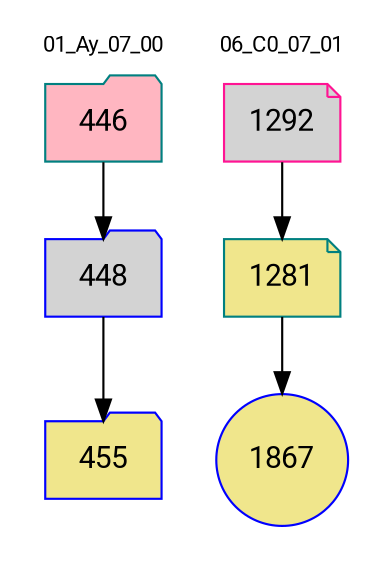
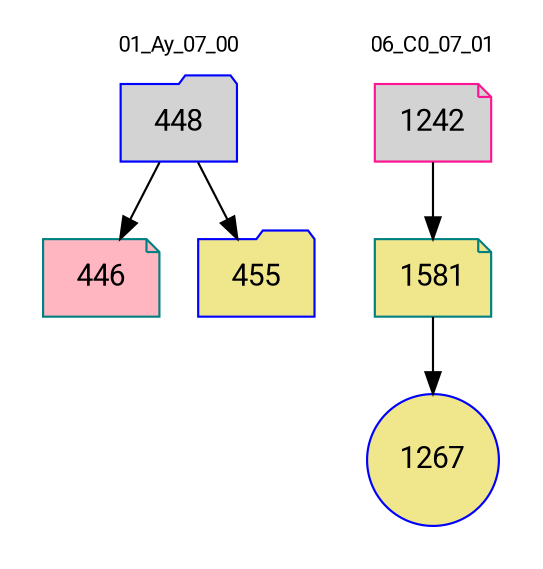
node "446": shape folder -> note
node "1292": label "1292" -> "1242"
edge "446" -> "448": reversed
node "1281": label "1281" -> "1581"
node "1867": label "1867" -> "1267"
